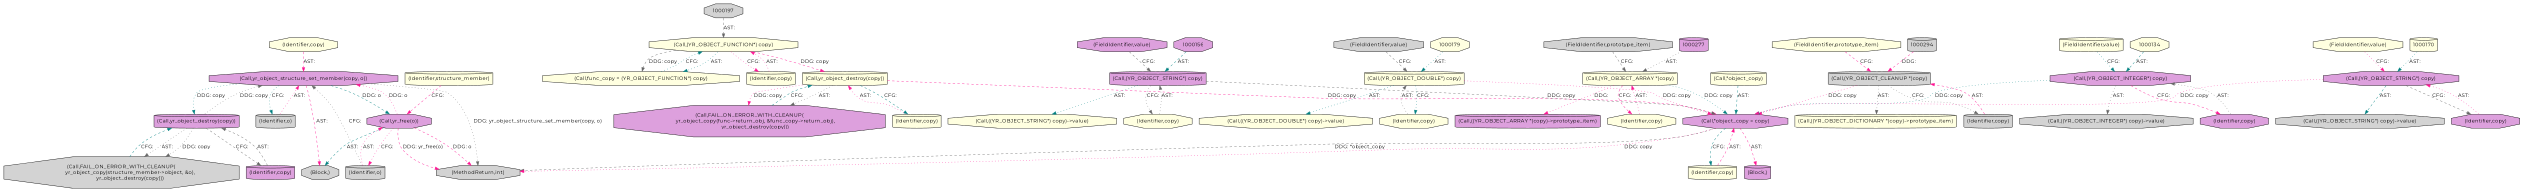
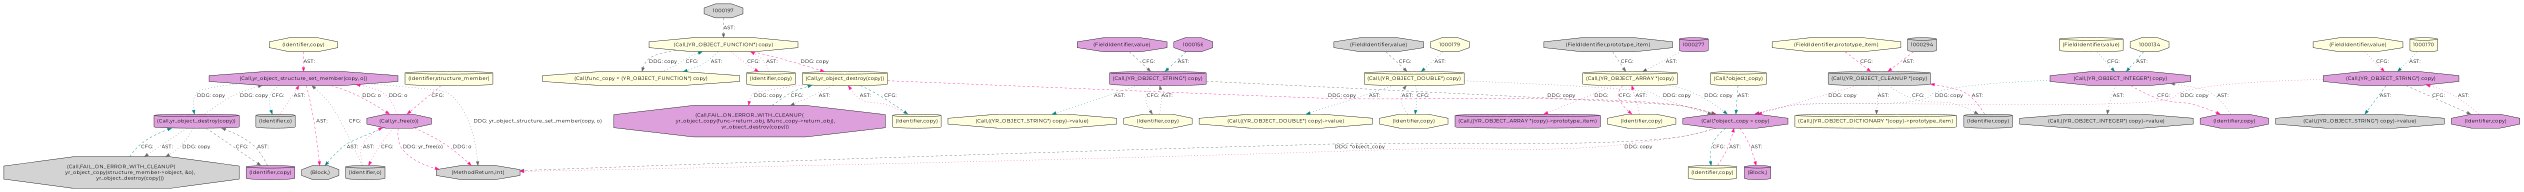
edge "1000294" -> "(Call,(YR_OBJECT_CLEANUP *)copy)": label "DDG: " -> "AST: "
edge "(Call,(YR_OBJECT_DOUBLE*) copy)" -> "(Call,*object_copy = copy)": color deeppink -> gray40
edge "(Call,yr_object_structure_set_member(copy, o))" -> "(Call,yr_free(o))": color teal -> deeppink
